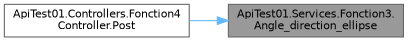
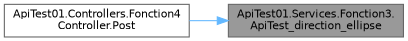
node "ApiTest01.Services.Fonction3. Angle_direction_ellipse": label "ApiTest01.Services.Fonction3. Angle_direction_ellipse" -> "ApiTest01.Services.Fonction3. ApiTest_direction_ellipse"
